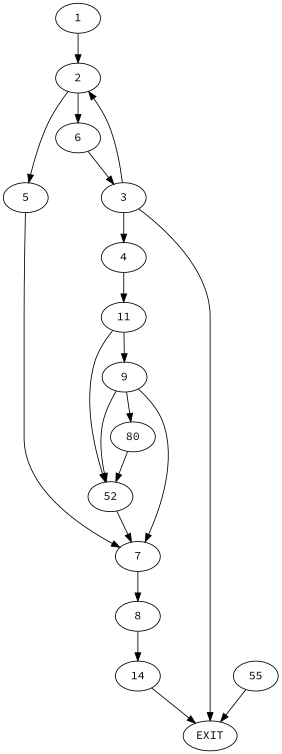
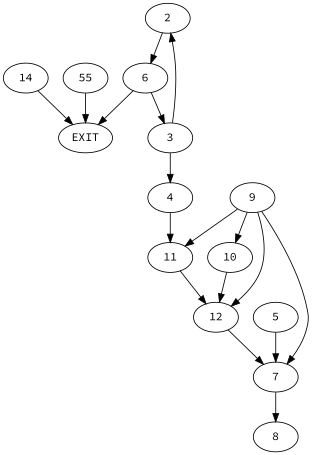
node "1": removed
edge "2" -> "5": removed
edge "11" -> "9": reversed
node "80": label "80" -> "10"
edge "3" -> "EXIT": now "6" -> "EXIT"
node "52": label "52" -> "12"
edge "8" -> "14": removed
